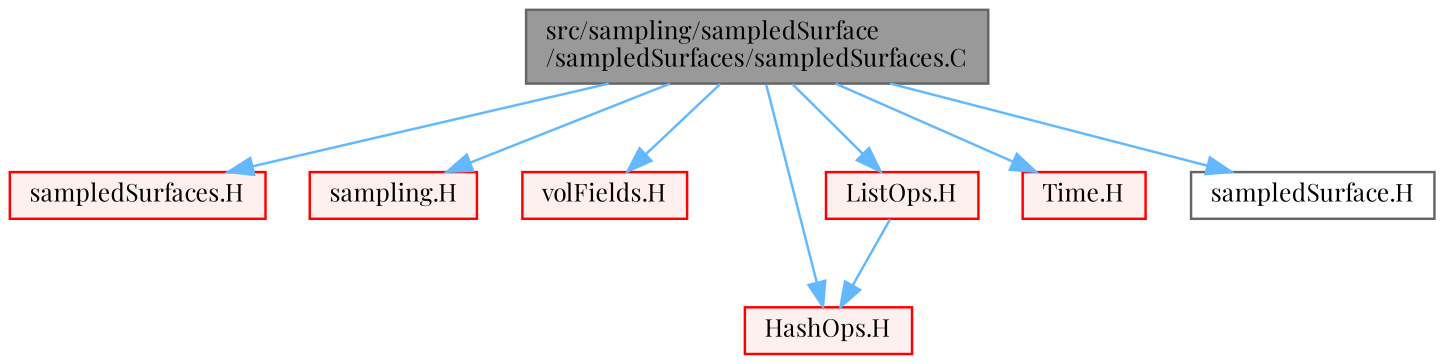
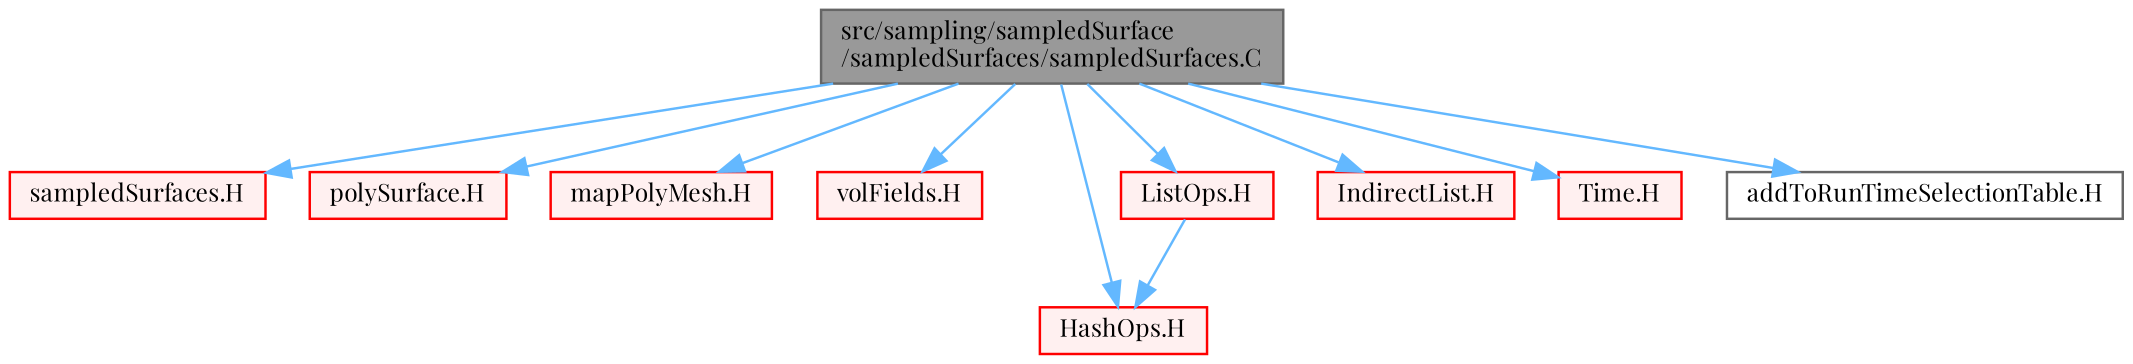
node "sampling.H": label "sampling.H" -> "polySurface.H"
node "mapPolyMesh.H": added
node "sampledSurface.H": label "sampledSurface.H" -> "addToRunTimeSelectionTable.H"
node "IndirectList.H": added
